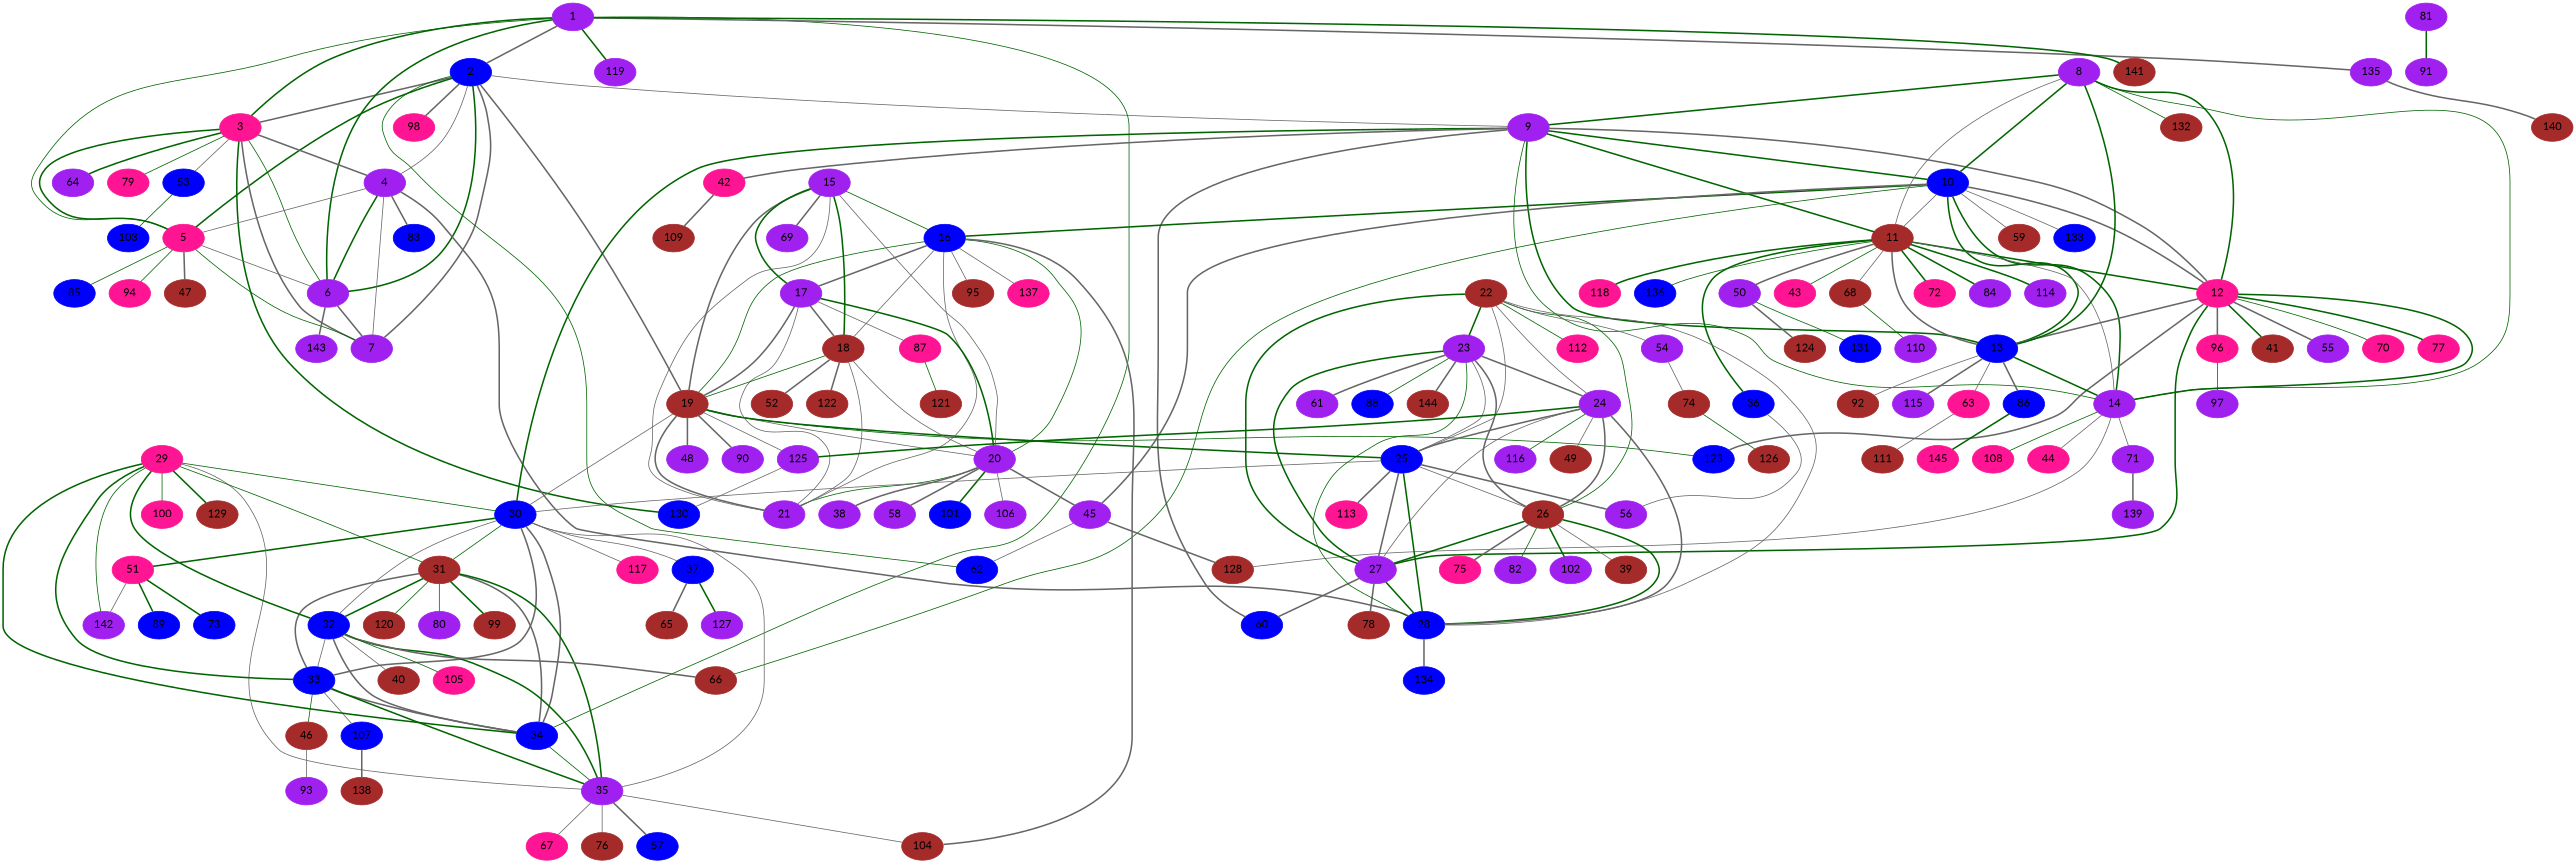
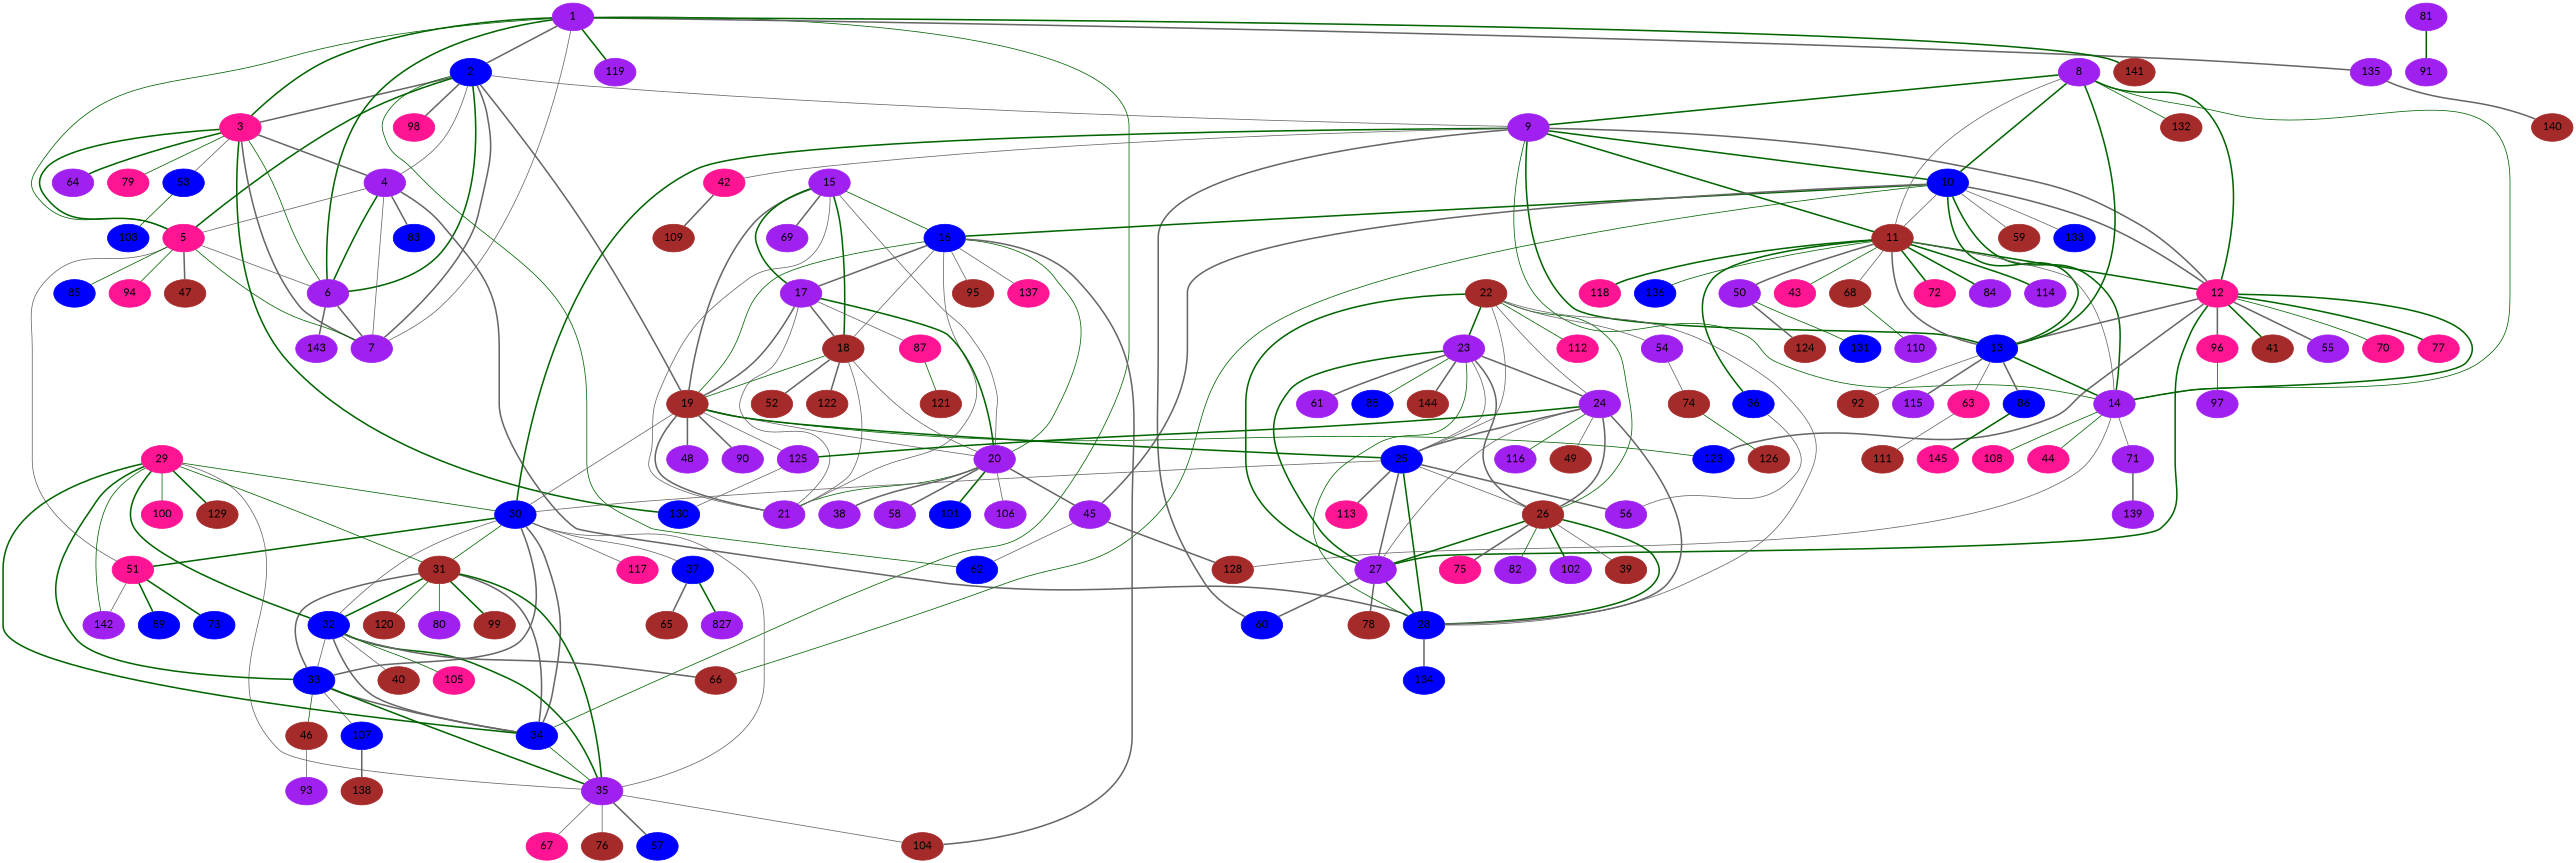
edge "9" -- "42": style bold -> solid
edge "1" -- "7": added
edge "5" -- "51": added
edge "14" -- "44": color gray40 -> darkgreen
node "127": label "127" -> "827"
